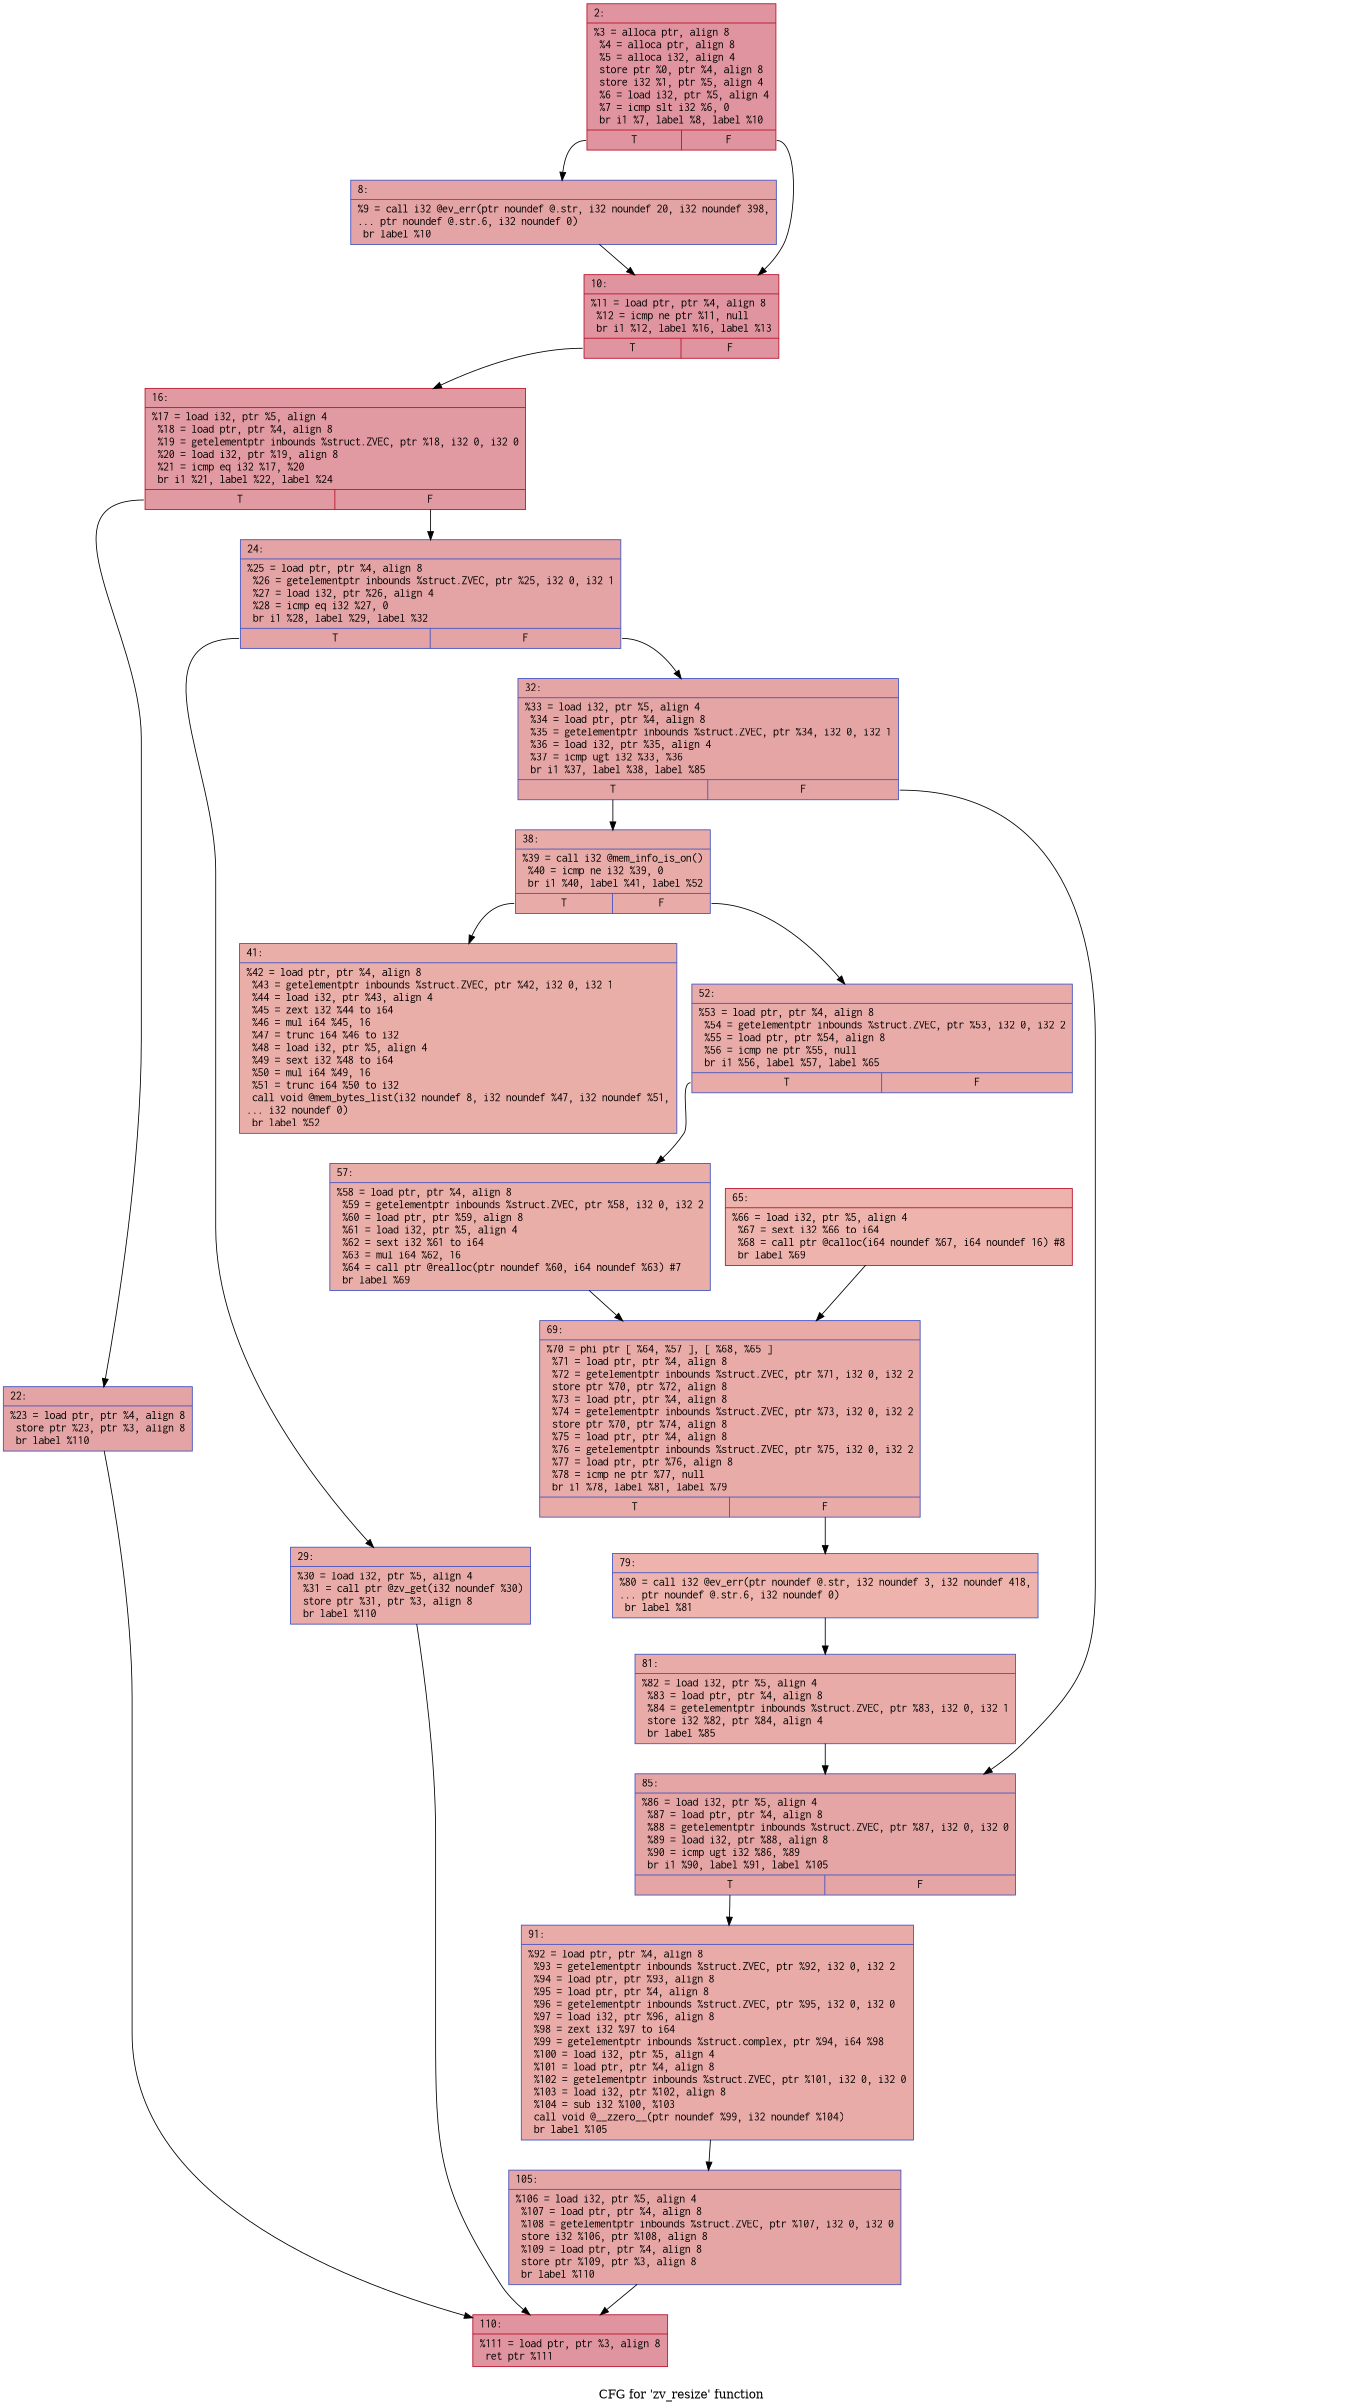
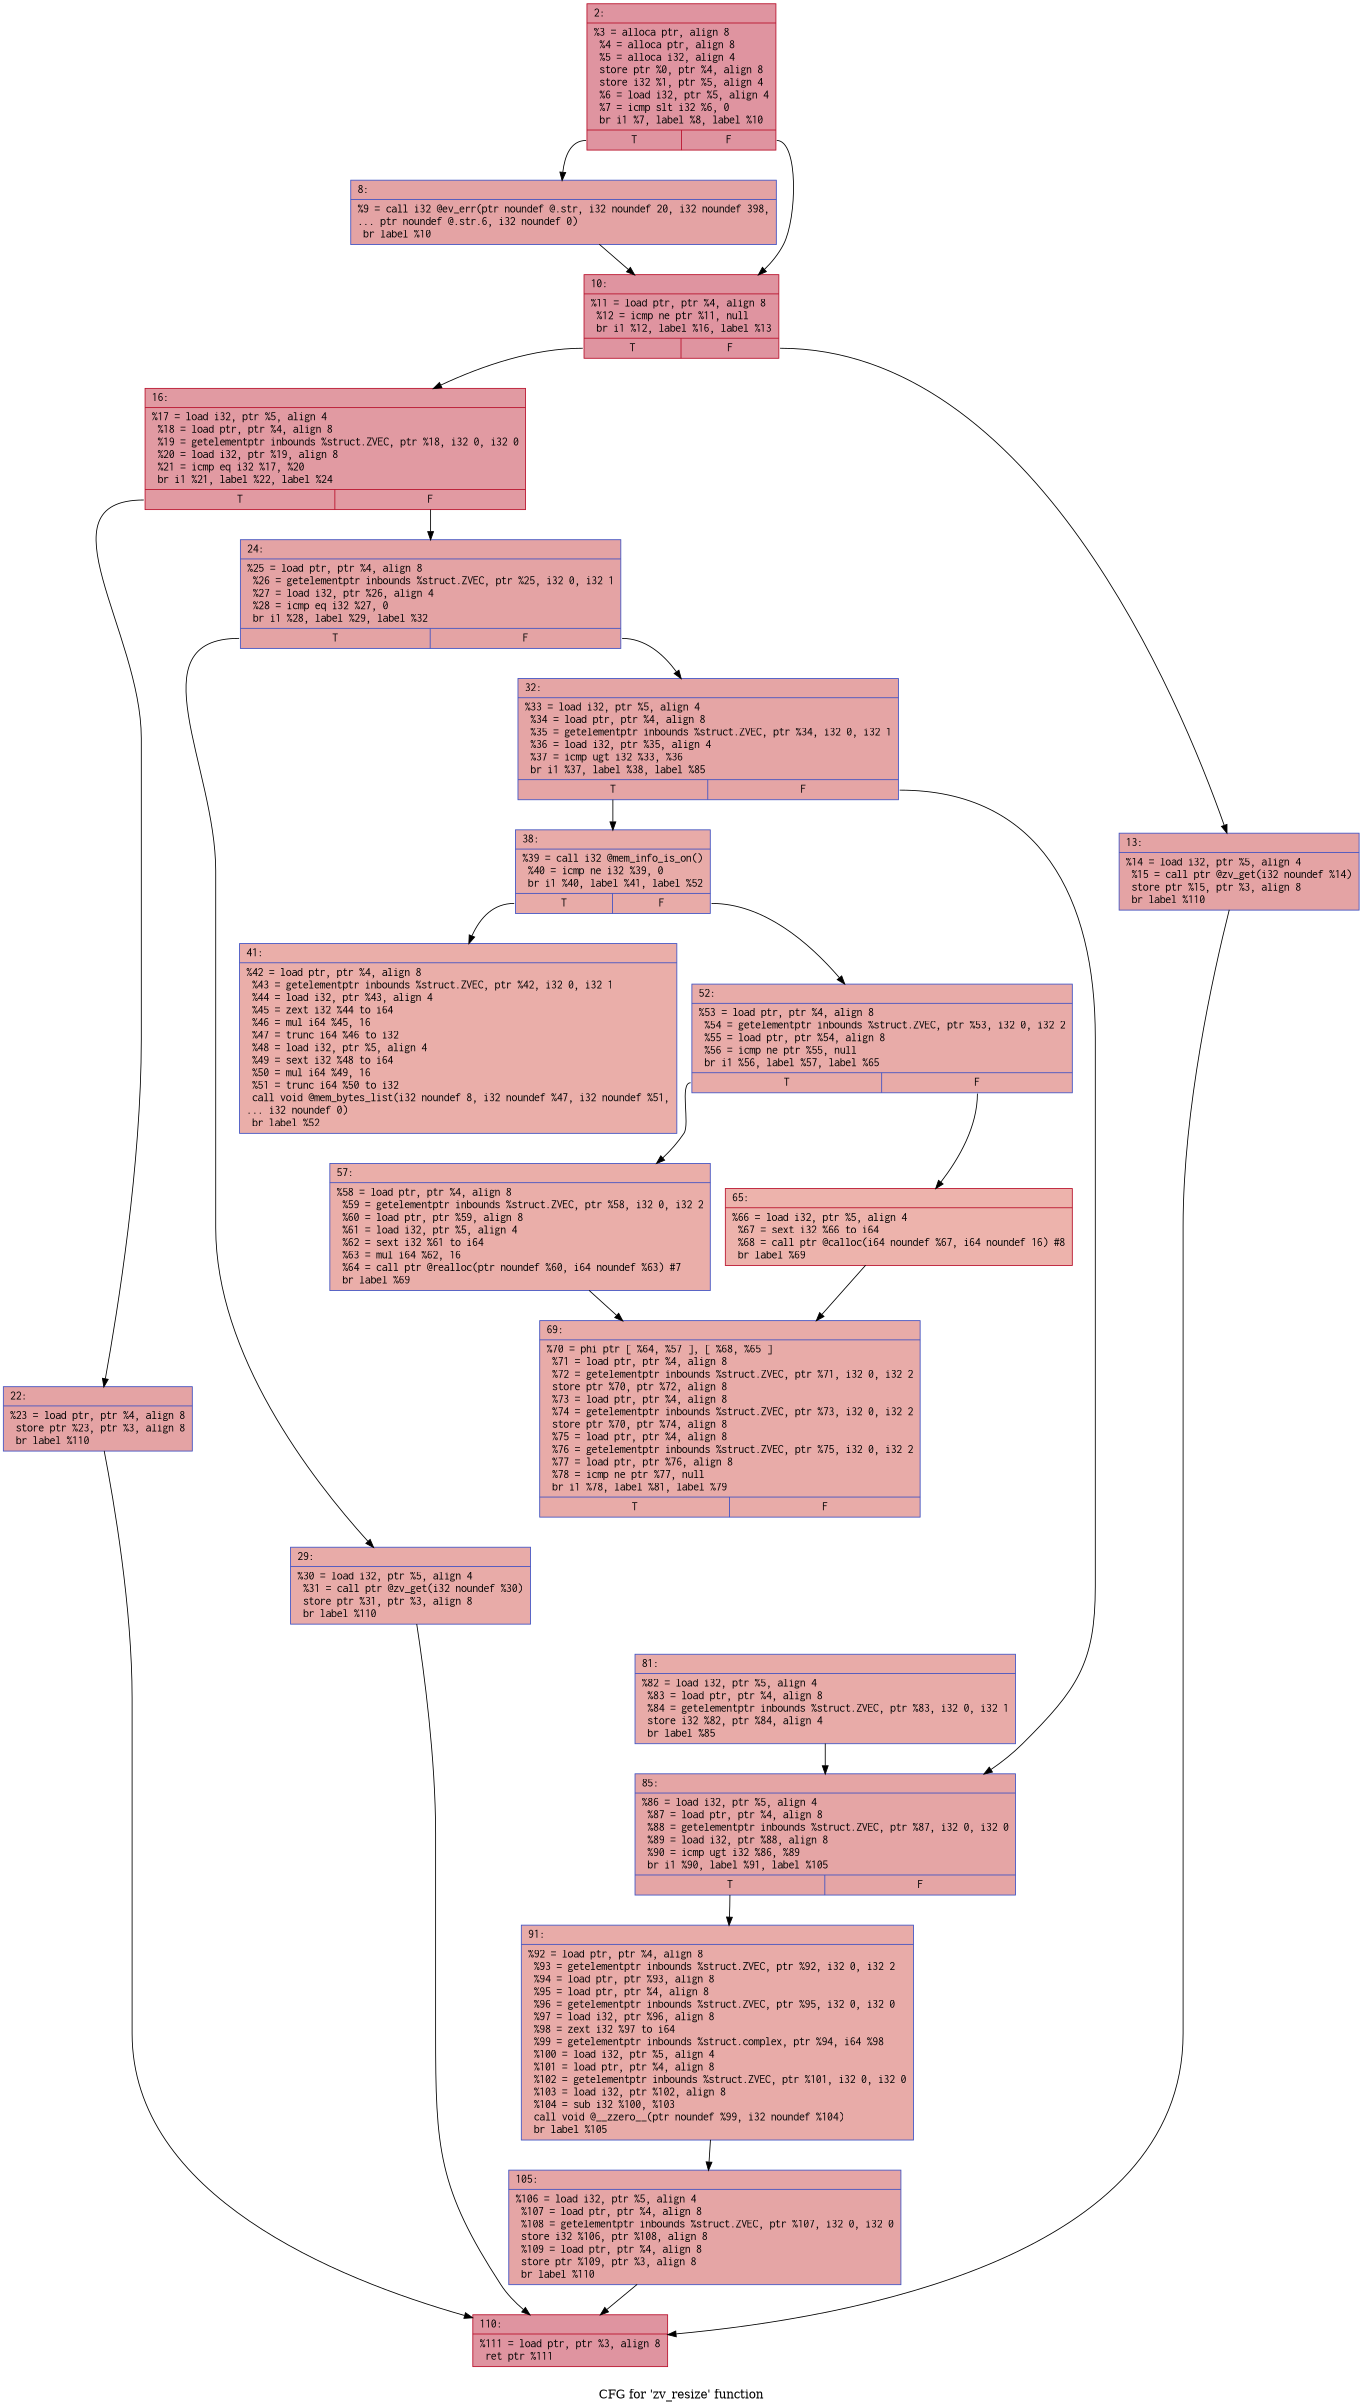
node "13:": added
edge "52:" -> "65:": added
node "79:": removed
